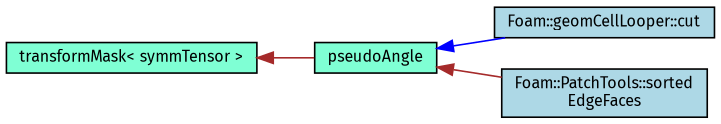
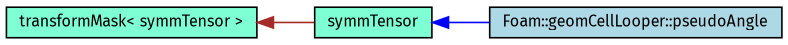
node "Foam::geomCellLooper::cut": label "Foam::geomCellLooper::cut" -> "Foam::geomCellLooper::pseudoAngle"
node "pseudoAngle": label "pseudoAngle" -> "symmTensor"
node "Foam::PatchTools::sorted EdgeFaces": removed
